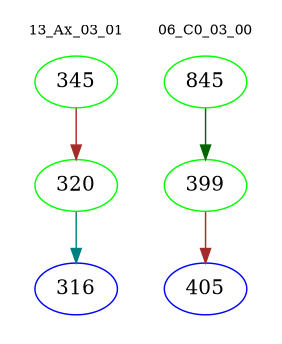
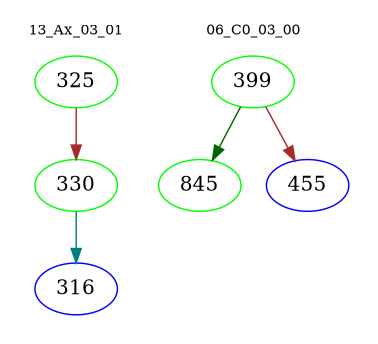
node "345": label "345" -> "325"
edge "845" -> "399": reversed
node "320": label "320" -> "330"
node "405": label "405" -> "455"
